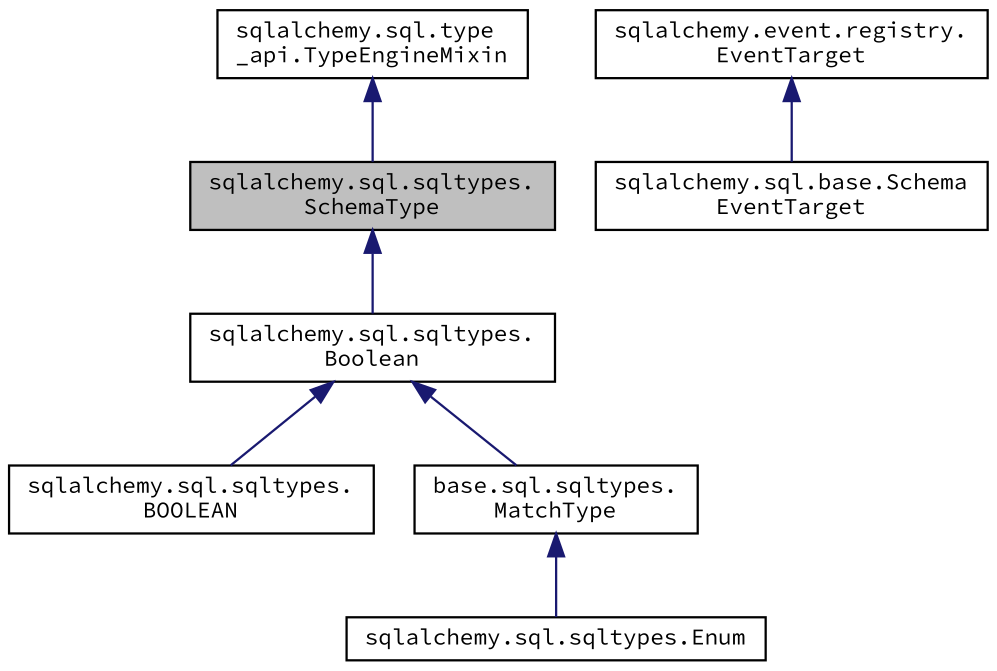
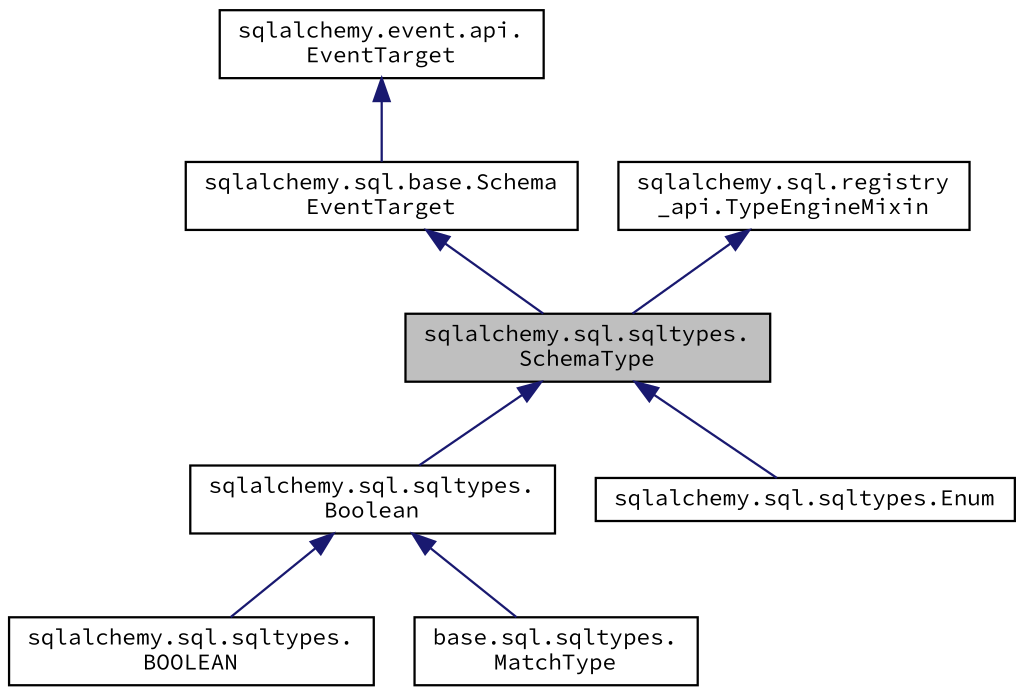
node "sqlalchemy.sql.type _api.TypeEngineMixin": label "sqlalchemy.sql.type _api.TypeEngineMixin" -> "sqlalchemy.sql.registry _api.TypeEngineMixin"
node "sqlalchemy.event.registry. EventTarget": label "sqlalchemy.event.registry. EventTarget" -> "sqlalchemy.event.api. EventTarget"
edge "sqlalchemy.sql.sqltypes. SchemaType" -> "sqlalchemy.sql.base.Schema EventTarget": added
edge "sqlalchemy.sql.sqltypes.Enum" -> "base.sql.sqltypes. MatchType": now "sqlalchemy.sql.sqltypes.Enum" -> "sqlalchemy.sql.sqltypes. SchemaType"
